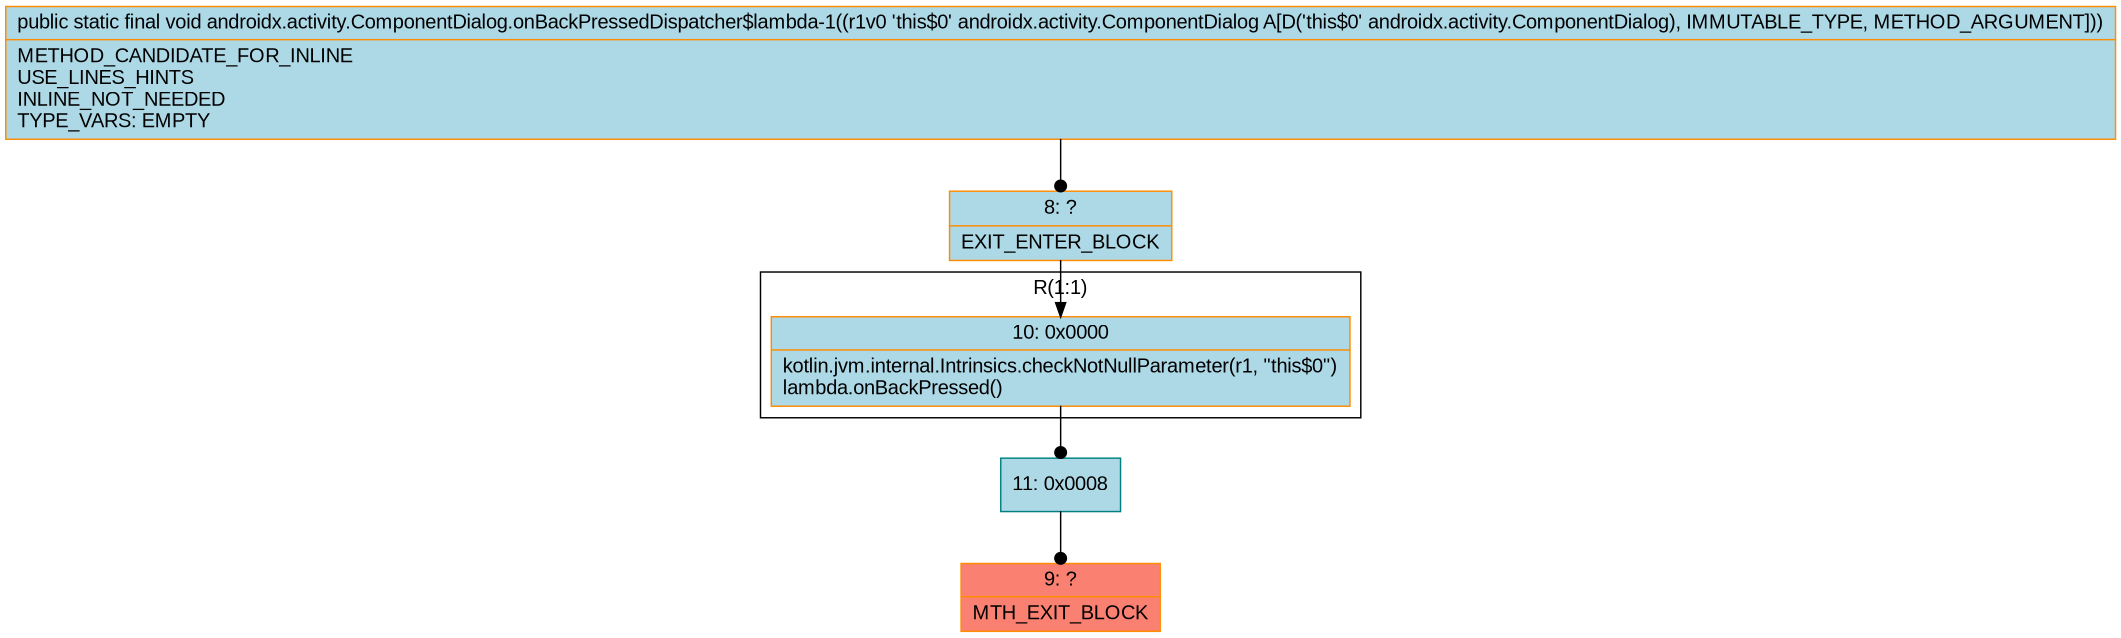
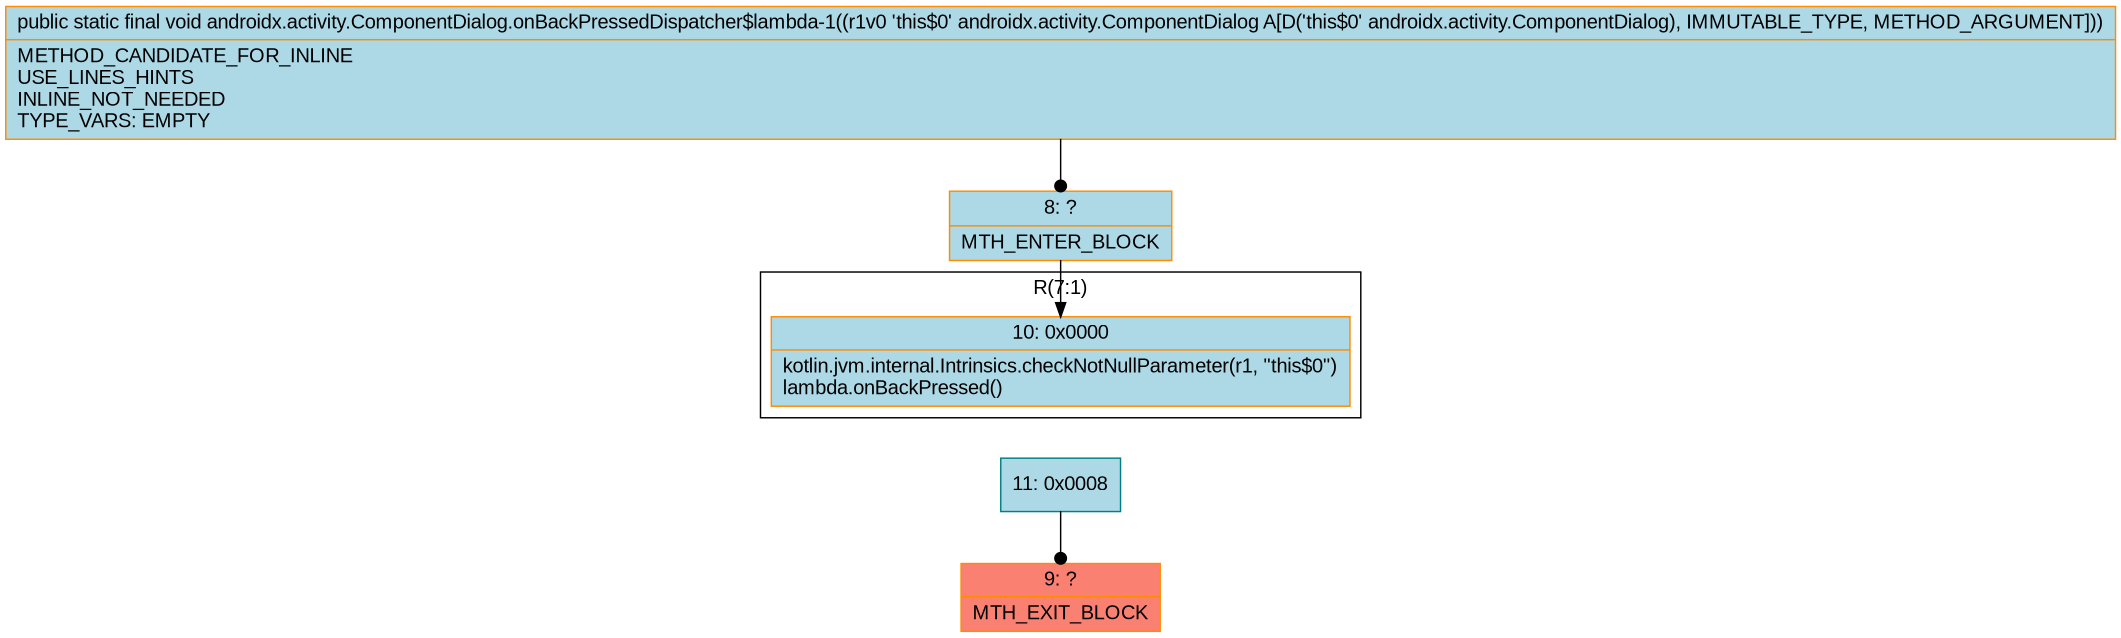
node "8: ?": text "EXIT_ENTER_BLOCK" -> "MTH_ENTER_BLOCK"
cluster "R(1:1)": label "R(1:1)" -> "R(7:1)"
edge "10: 0x0000" -> "11: 0x0008": removed
